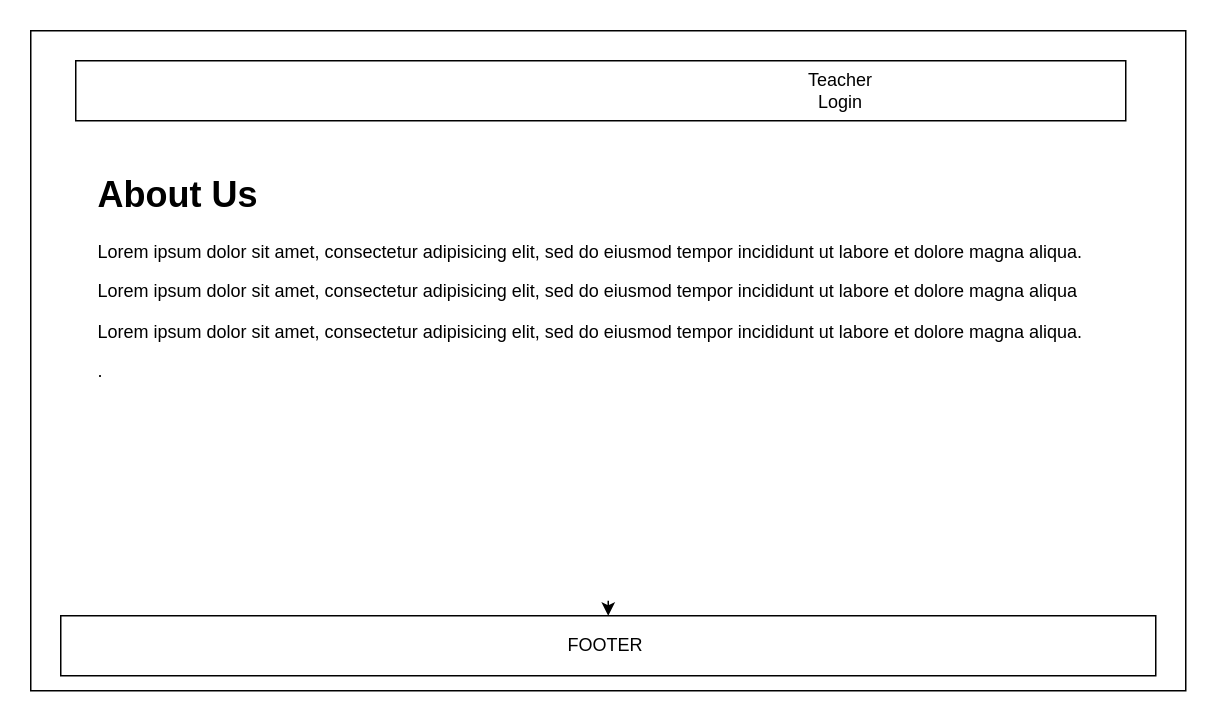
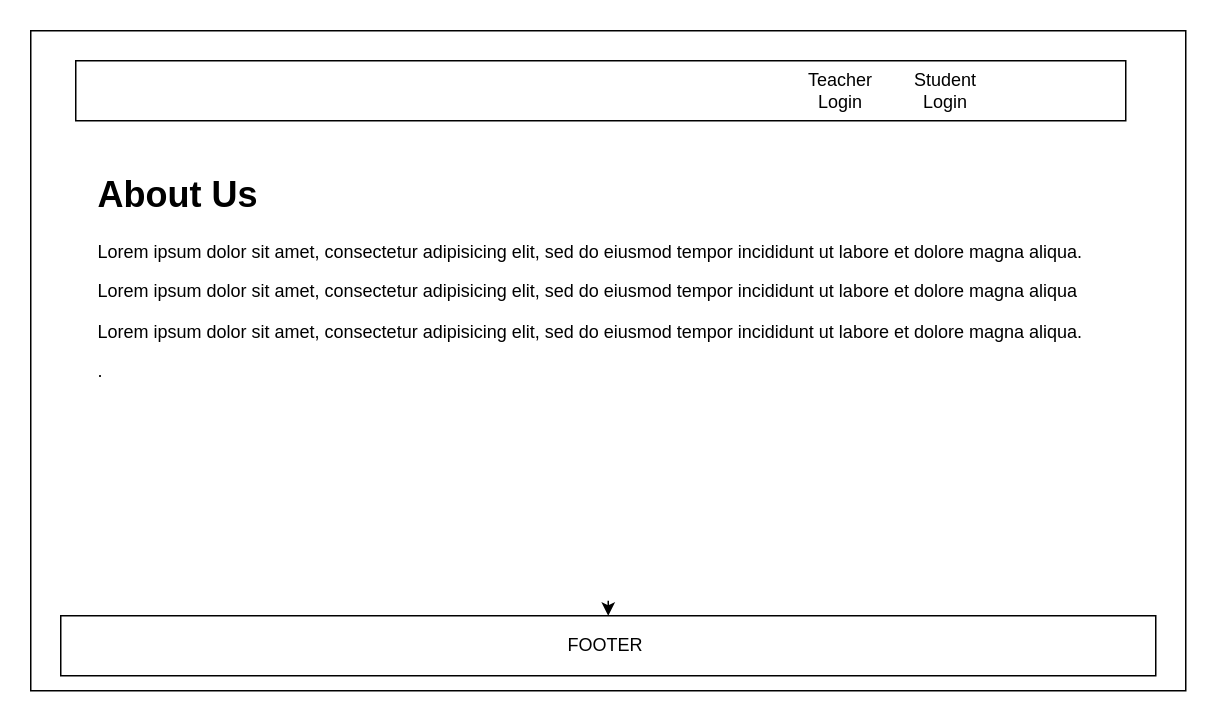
node "Student Login": added
